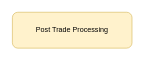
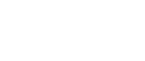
node "Post Trade Processing": removed
